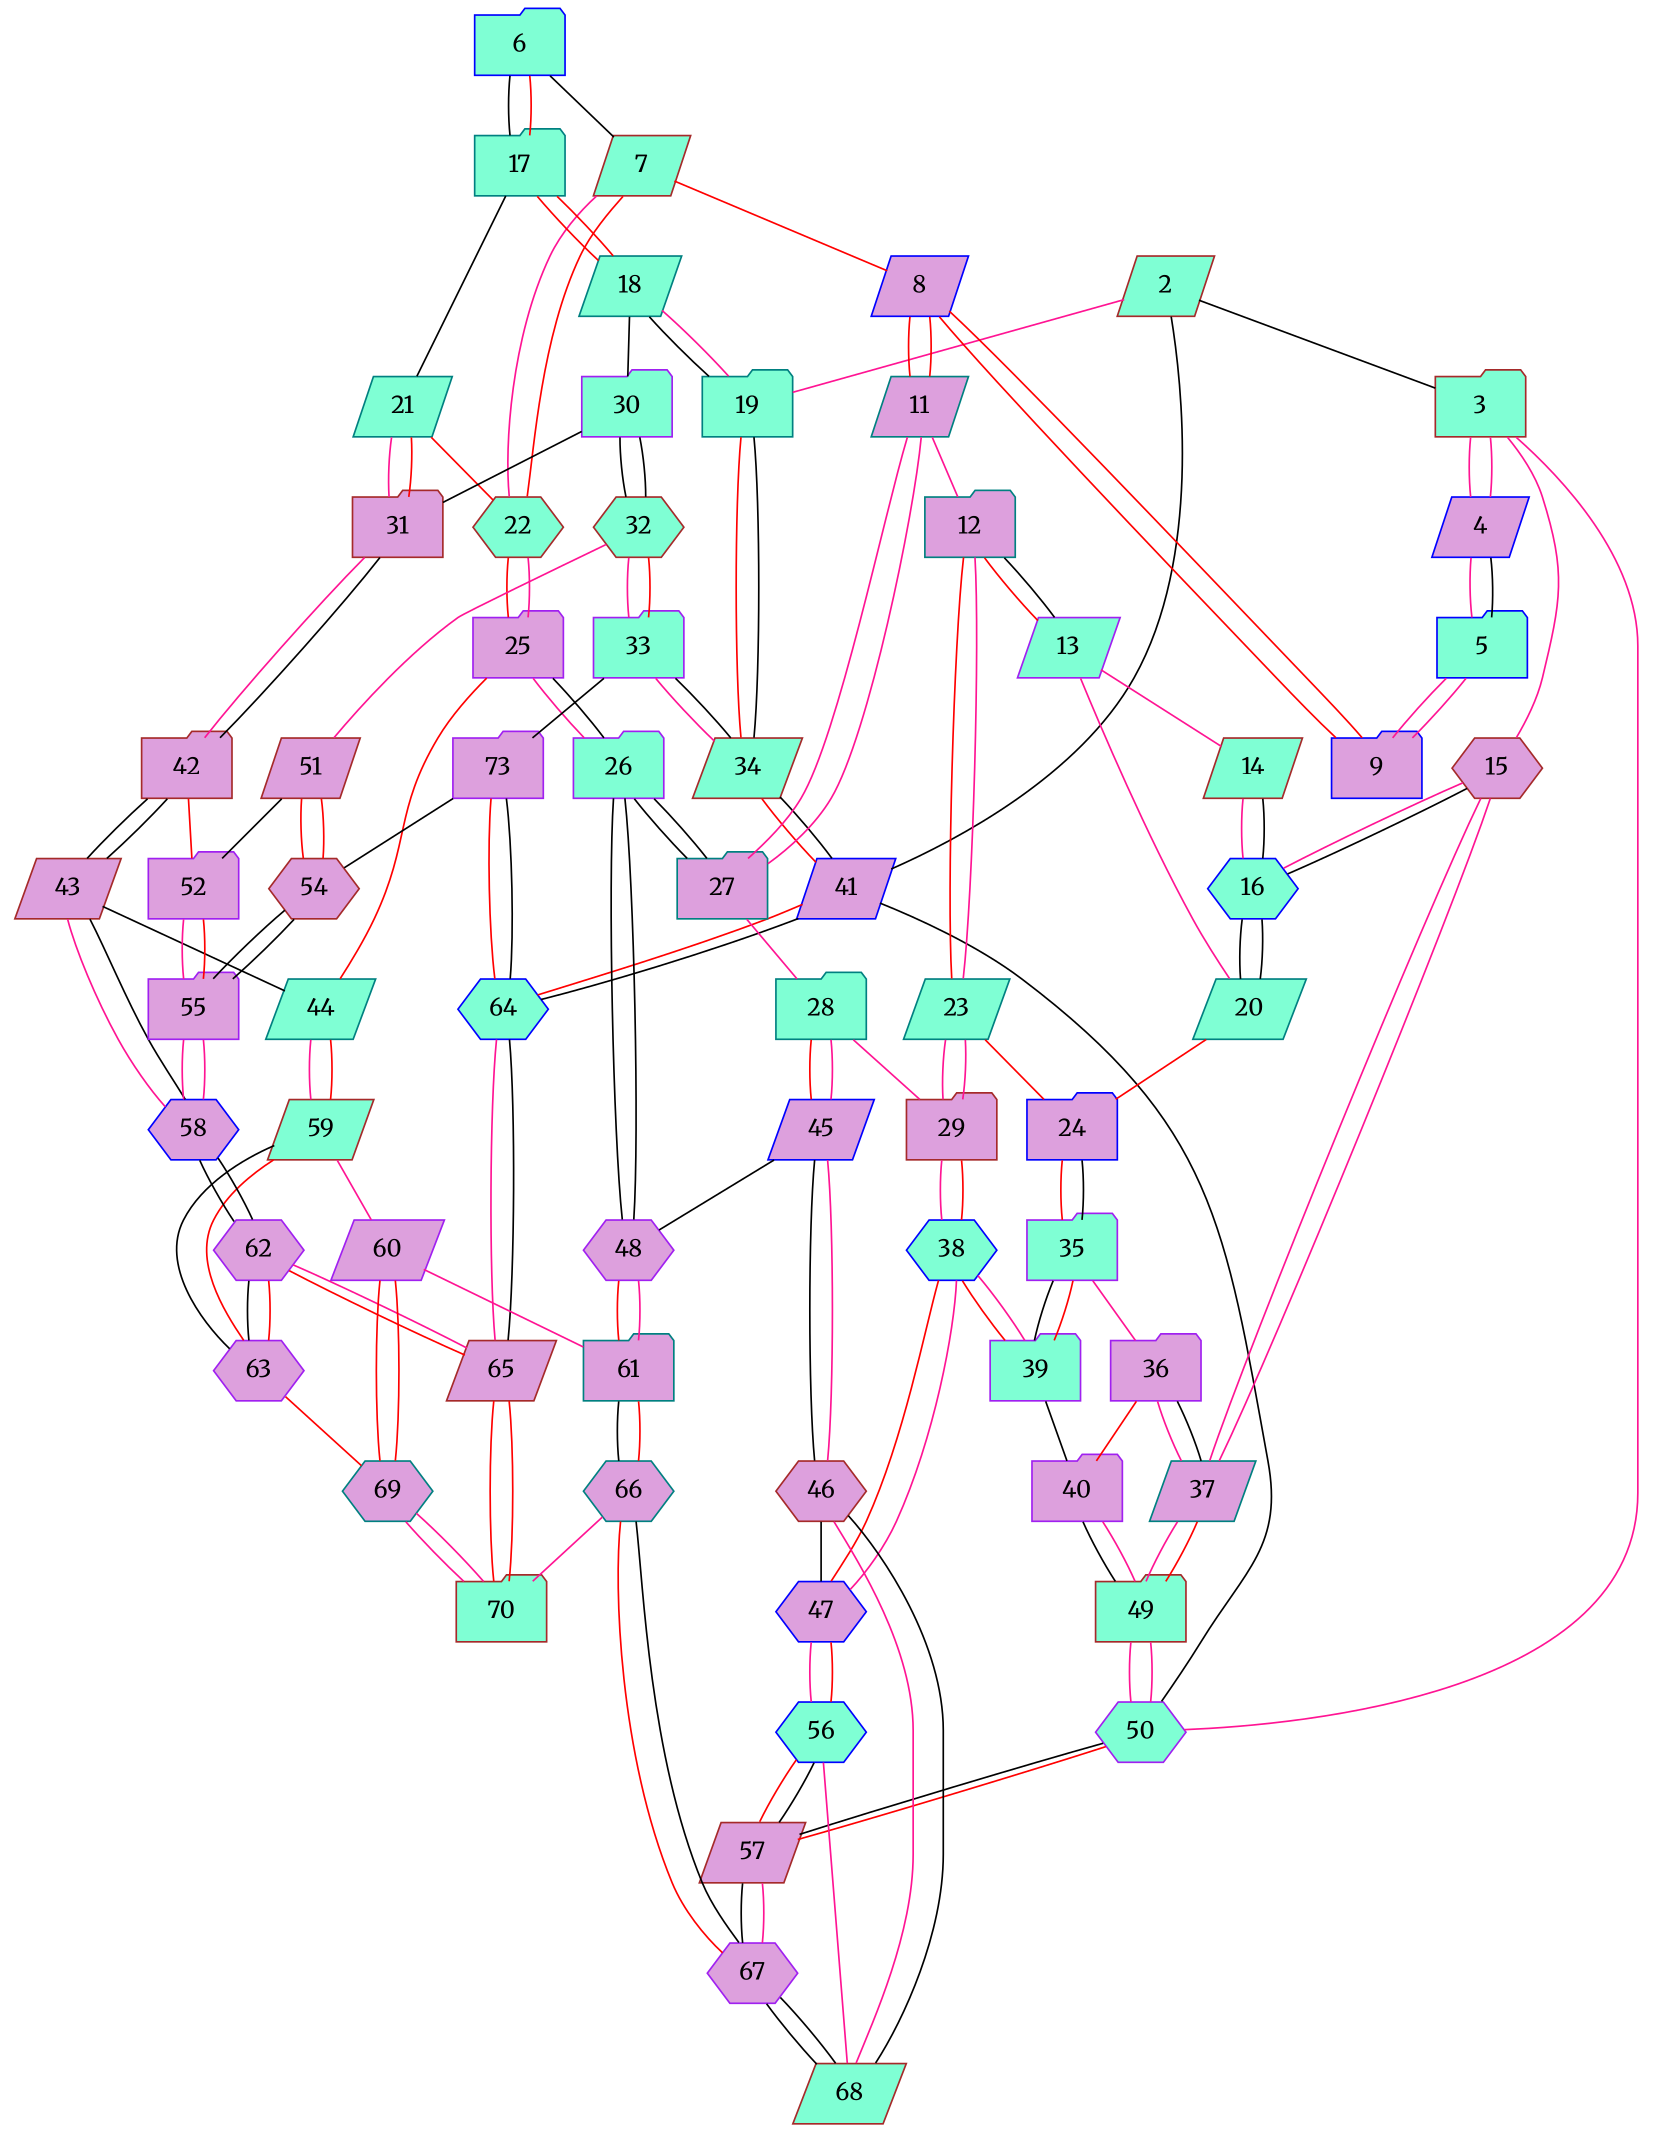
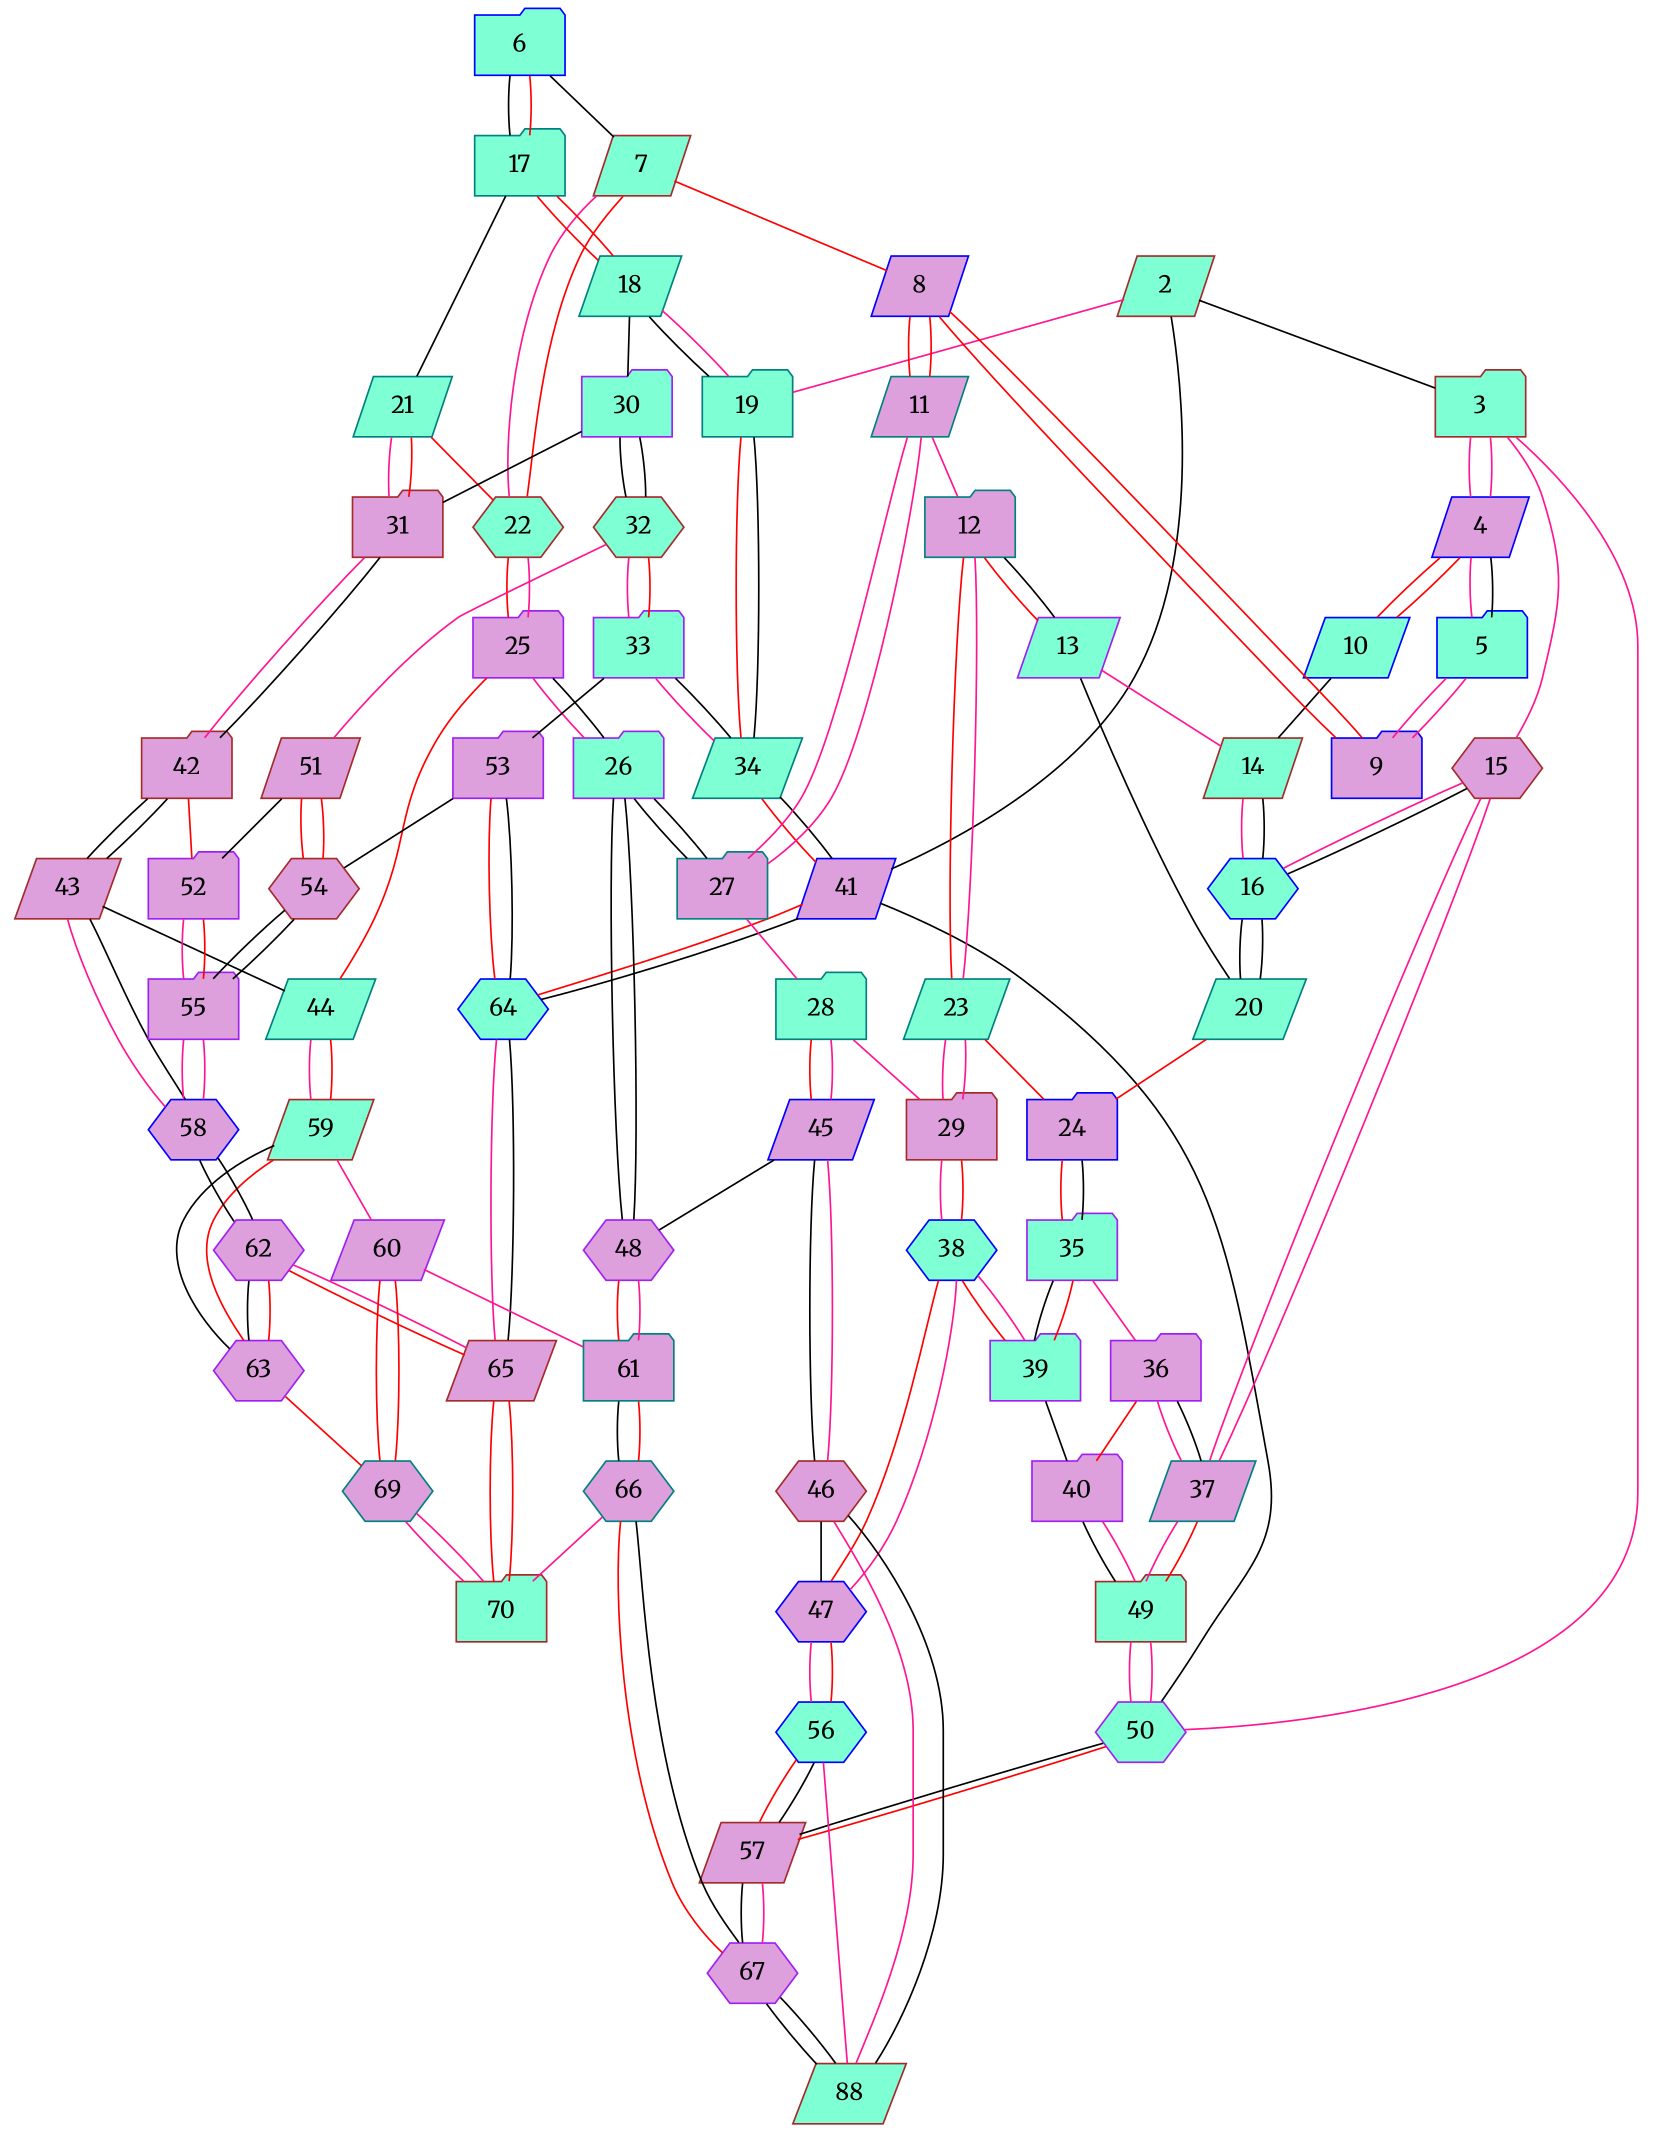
node "10": added
node "73": label "73" -> "53"
node "34": color brown -> teal
edge "13" -- "20": color deeppink -> black
node "68": label "68" -> "88"
